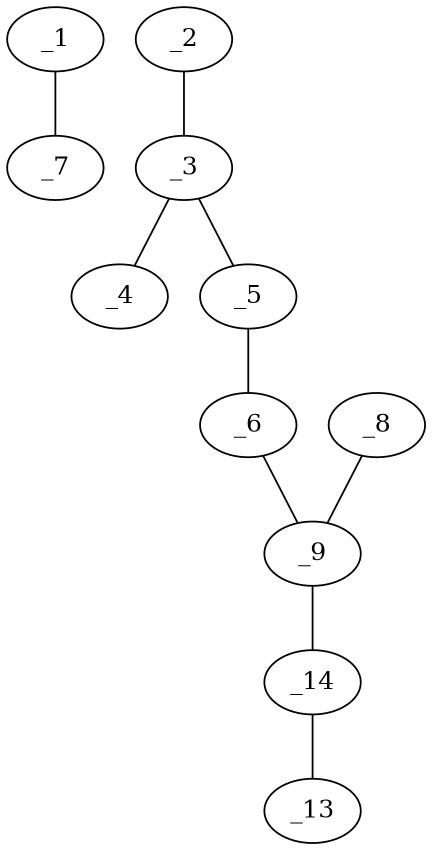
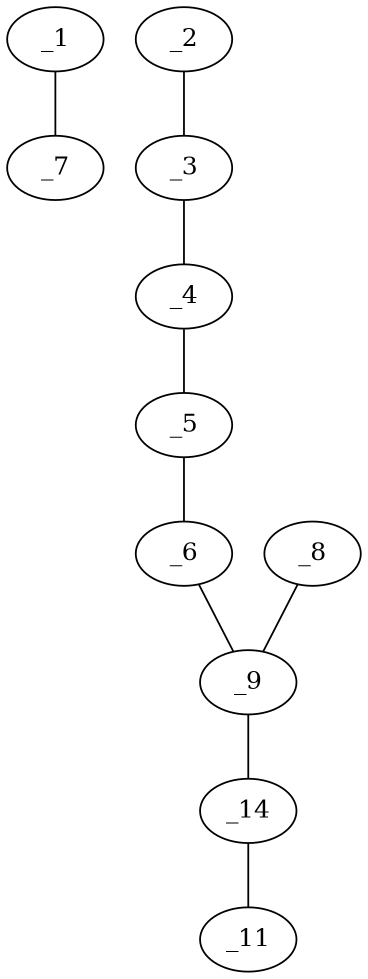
edge "_3" -- "_5": now "_4" -- "_5"
node "_13": label "_13" -> "_11"
